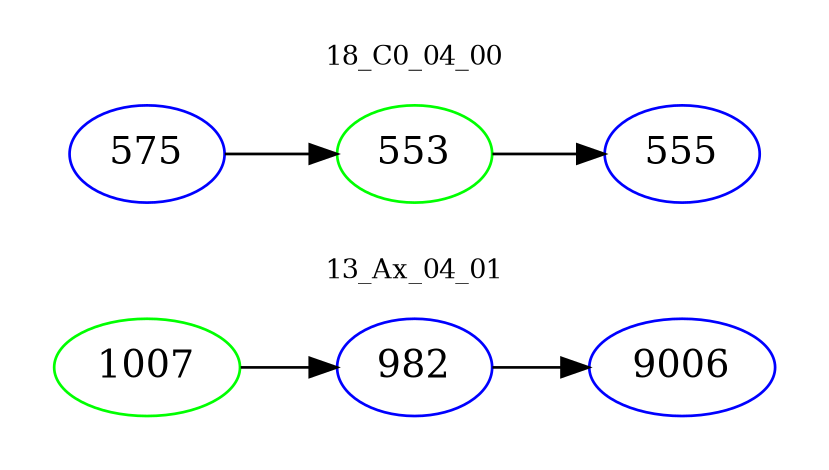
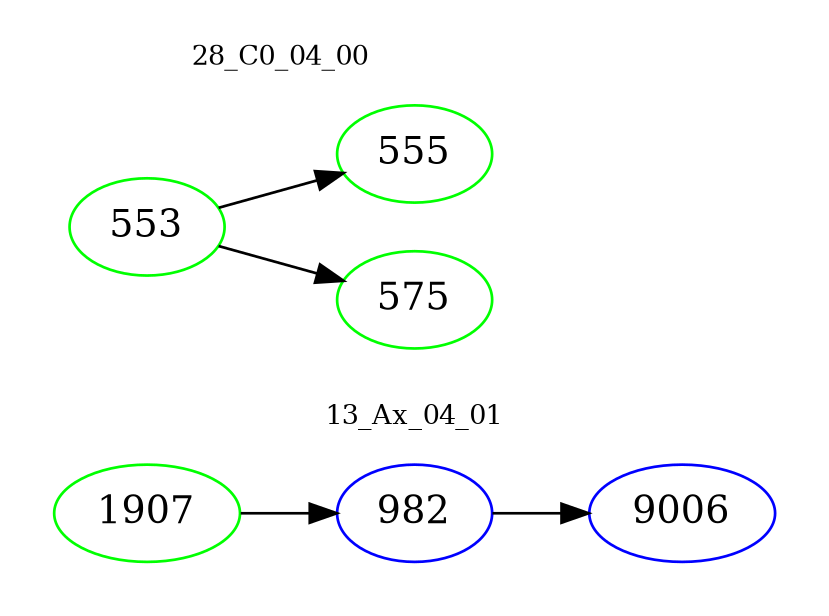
cluster "18_C0_04_00": label "18_C0_04_00" -> "28_C0_04_00"
node "575": color blue -> green
edge "575" -> "553": reversed
node "555": color blue -> green
node "1007": label "1007" -> "1907"
